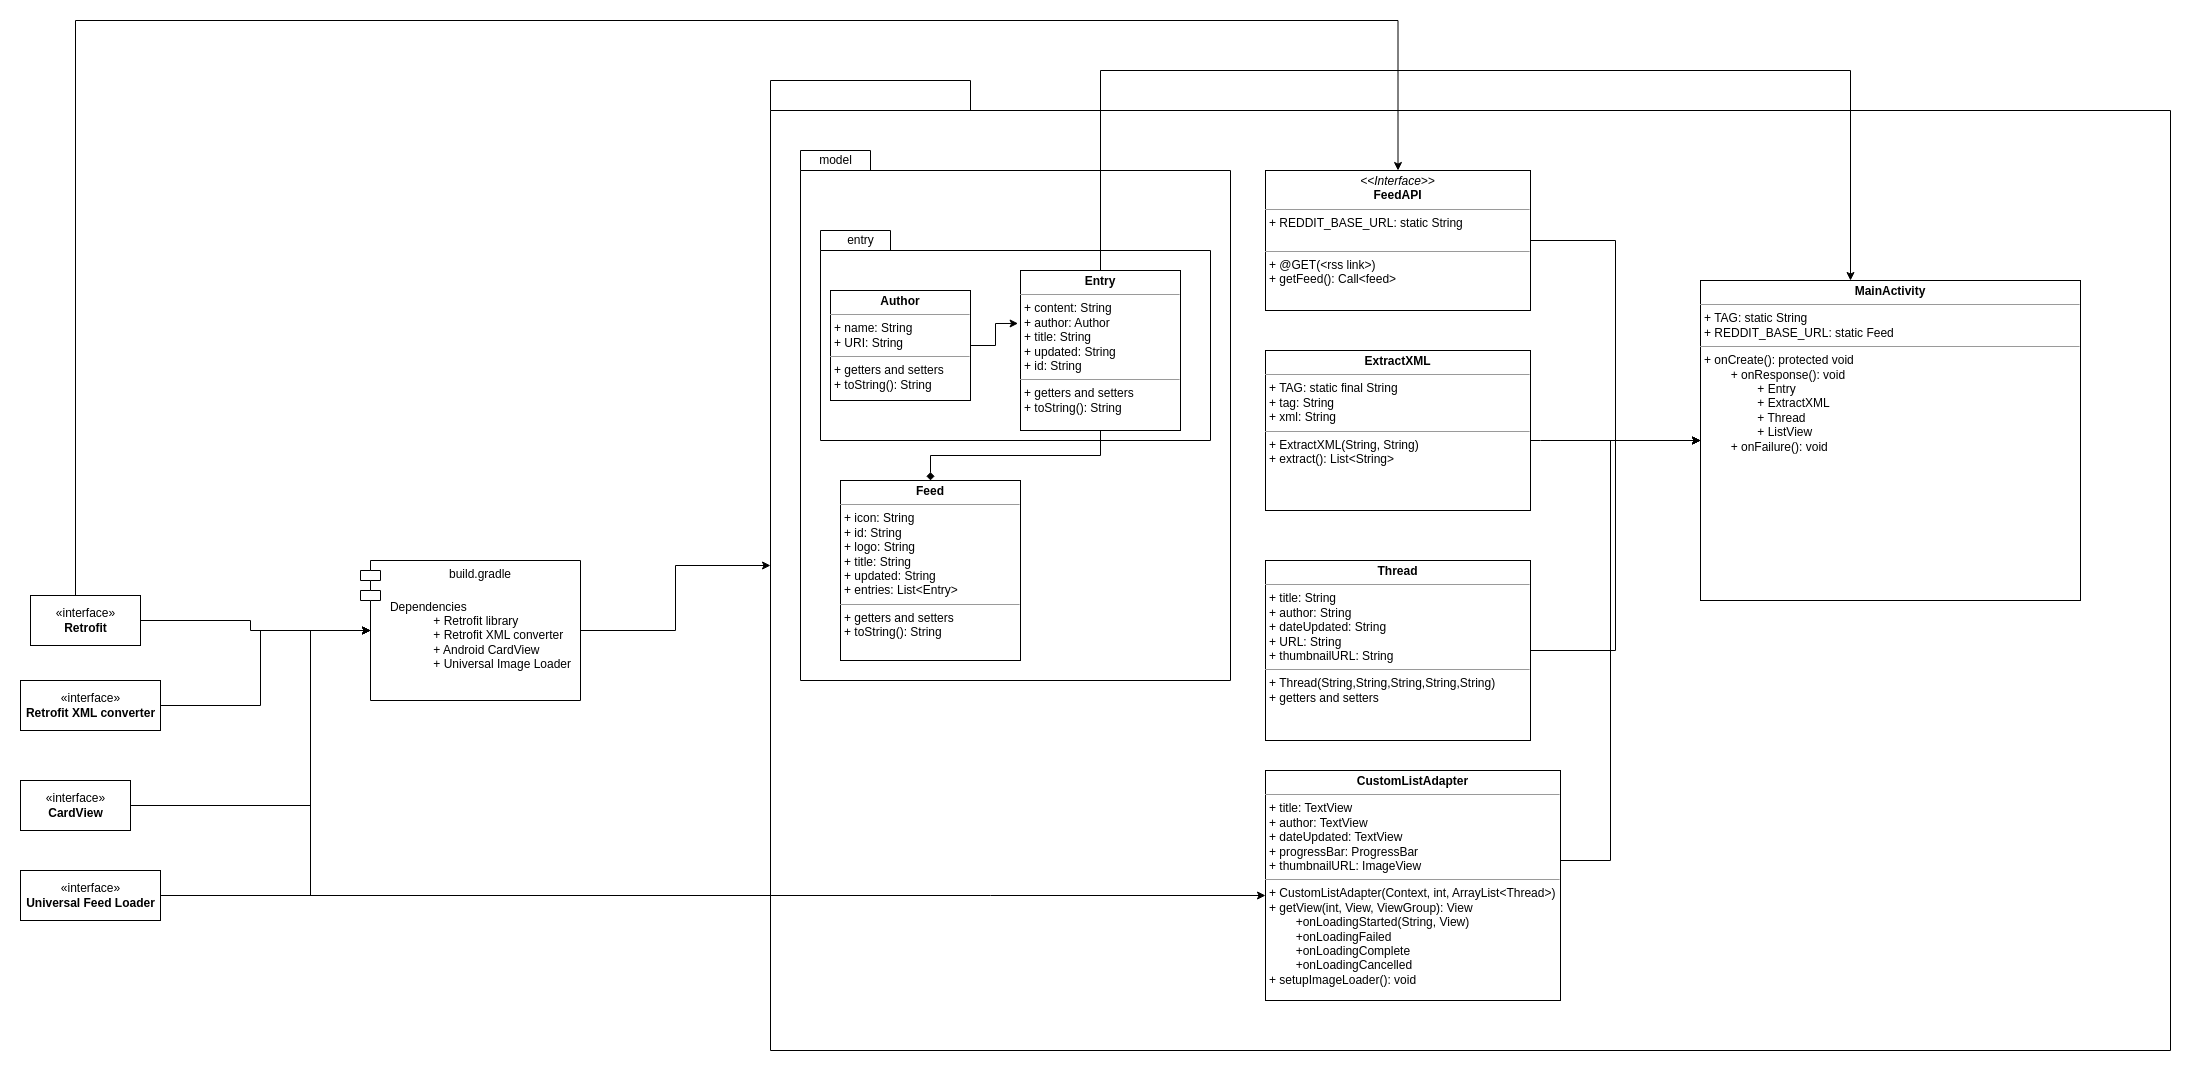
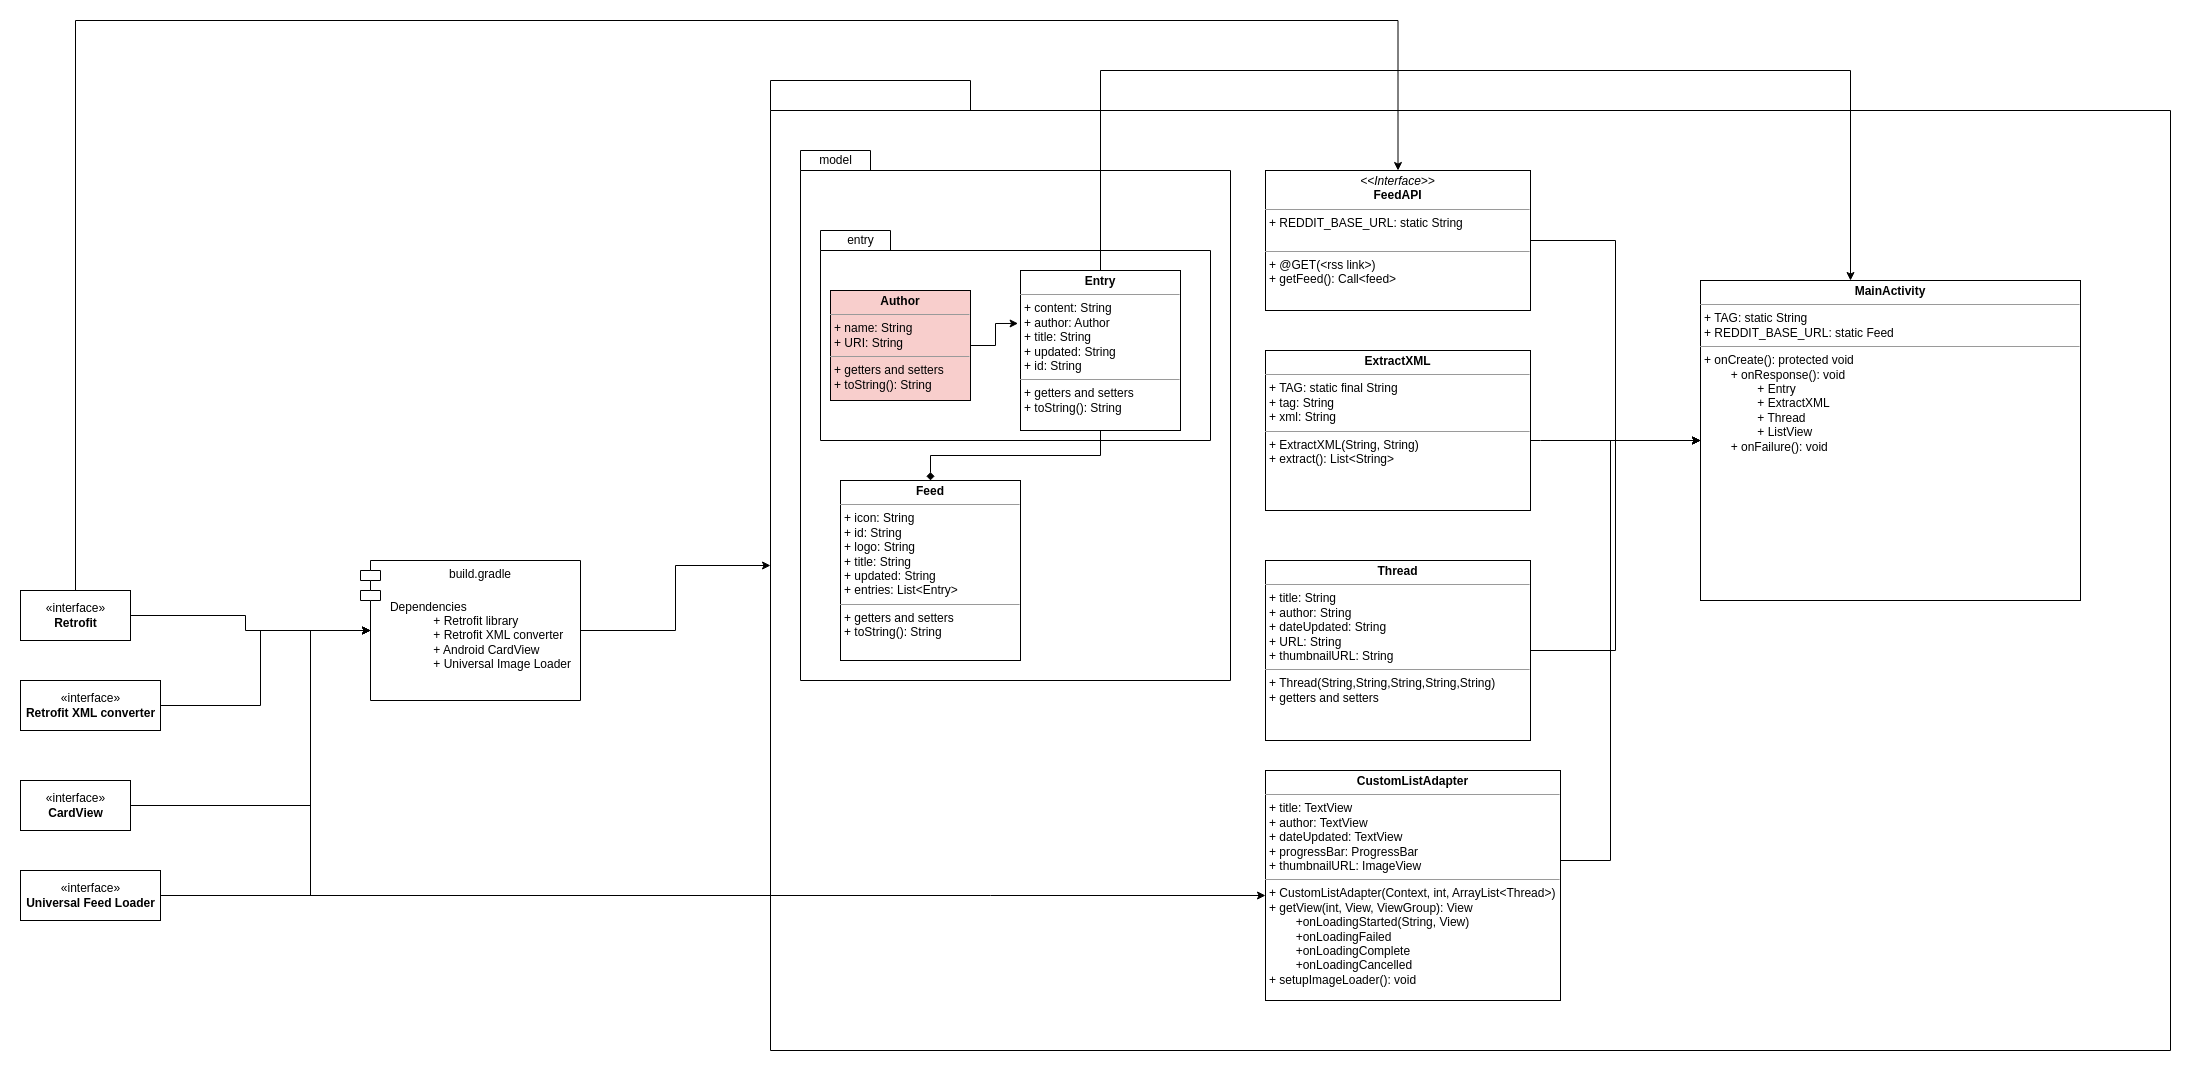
node "Author + name: String + URI: String + getters and setters + toString(): String": fillcolor #ffffff -> #f8cecc
node "«interface» Retrofit": moved (86, 621) -> (76, 616)
